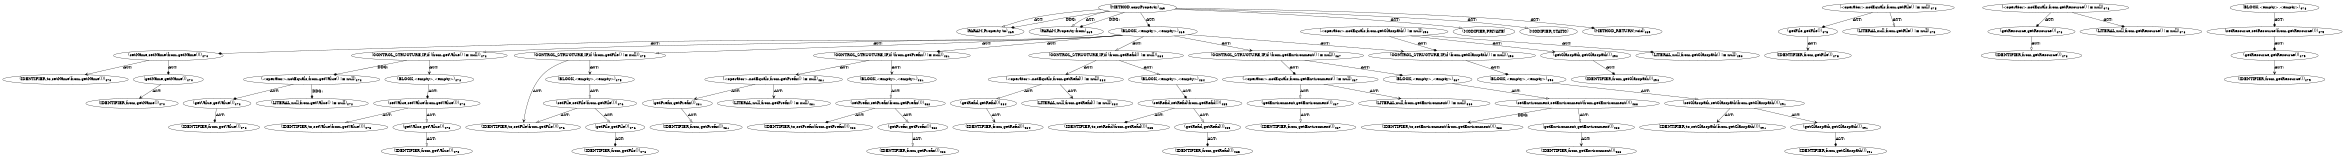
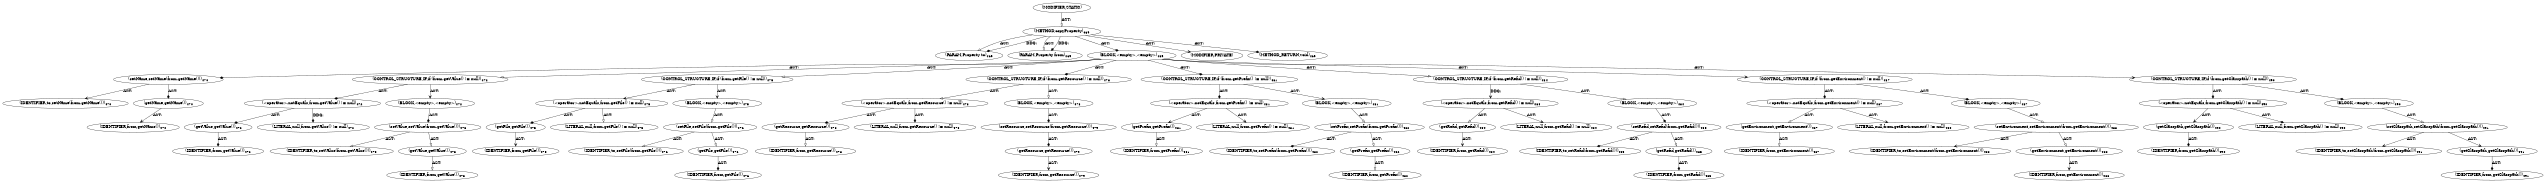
edge "(METHOD,copyProperty)" -> "(MODIFIER,STATIC)": reversed
edge "(METHOD,copyProperty)" -> "(MODIFIER,PRIVATE)": arrowhead onormal -> vee
edge "(<operator>.notEquals,from.getClasspath() != null)" -> "(CONTROL_STRUCTURE,IF,if (from.getClasspath() != null))": reversed
edge "(CONTROL_STRUCTURE,IF,if (from.getPrefix() != null))" -> "(<operator>.notEquals,from.getPrefix() != null)": arrowhead vee -> diamond
edge "(CONTROL_STRUCTURE,IF,if (from.getValue() != null))" -> "(<operator>.notEquals,from.getValue() != null)": label "DDG: " -> "AST: "
edge "(CONTROL_STRUCTURE,IF,if (from.getRefid() != null))" -> "(<operator>.notEquals,from.getRefid() != null)": label "AST: " -> "DDG: "
node "(CONTROL_STRUCTURE,IF,if (from.getResource() != null))": added
edge "(CONTROL_STRUCTURE,IF,if (from.getFile() != null))" -> "(IDENTIFIER,to,setFile(from.getFile()))": now "(CONTROL_STRUCTURE,IF,if (from.getFile() != null))" -> "(<operator>.notEquals,from.getFile() != null)"
edge "(setEnvironment,setEnvironment(from.getEnvironment()))" -> "(IDENTIFIER,to,setEnvironment(from.getEnvironment()))": label "DDG: " -> "AST: "
